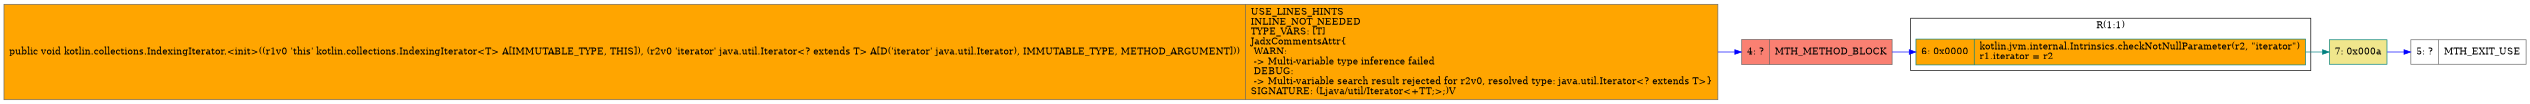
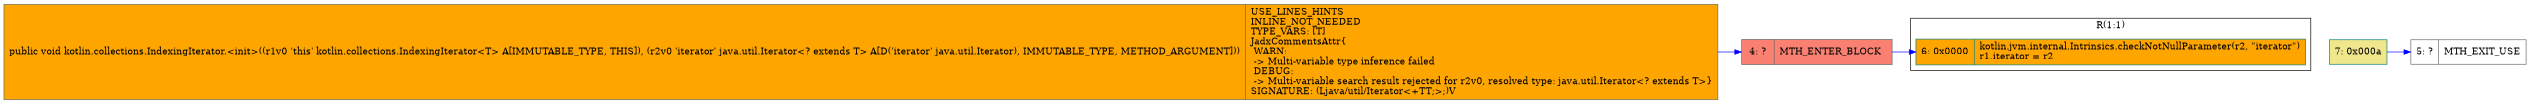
node "4: ?": text "MTH_METHOD_BLOCK" -> "MTH_ENTER_BLOCK"
edge "6: 0x0000" -> "7: 0x000a": removed
